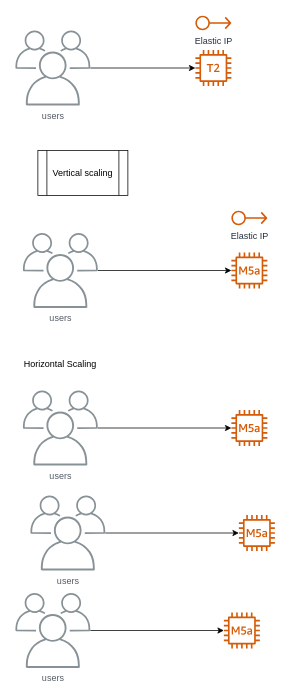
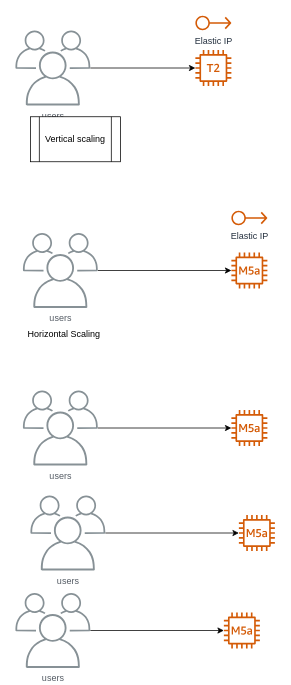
node "Vertical scaling": moved (83, 173) -> (75, 139)
node "Horizontal Scaling": moved (60, 364) -> (64, 334)
